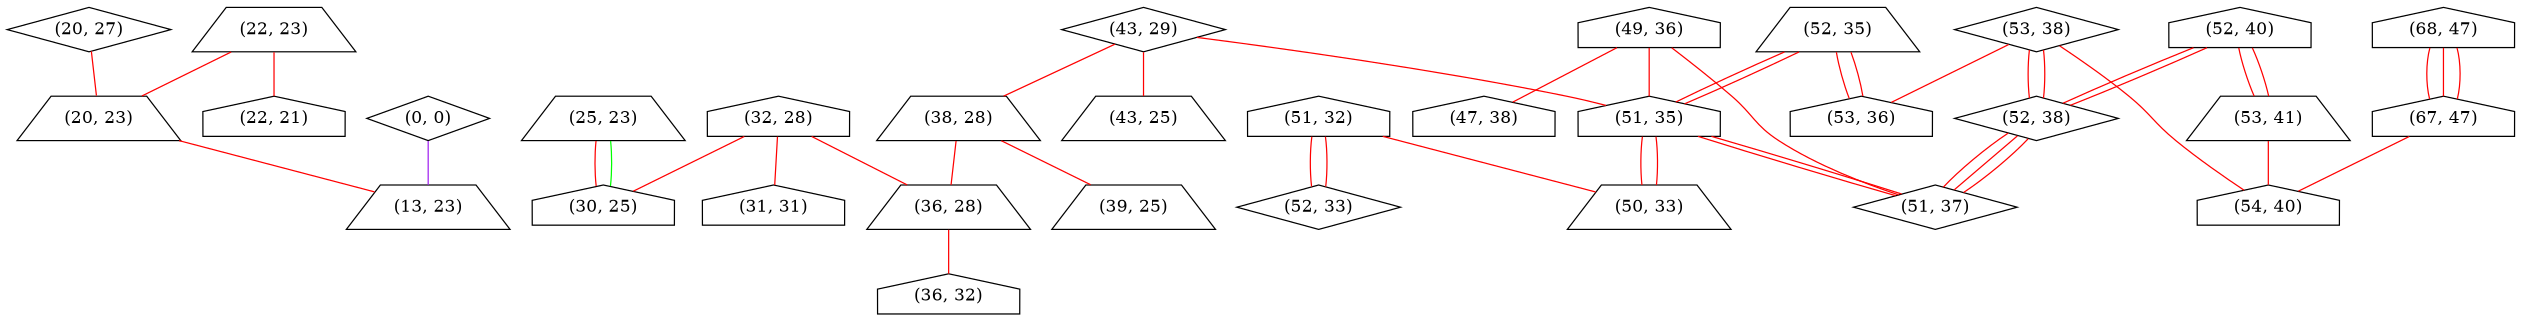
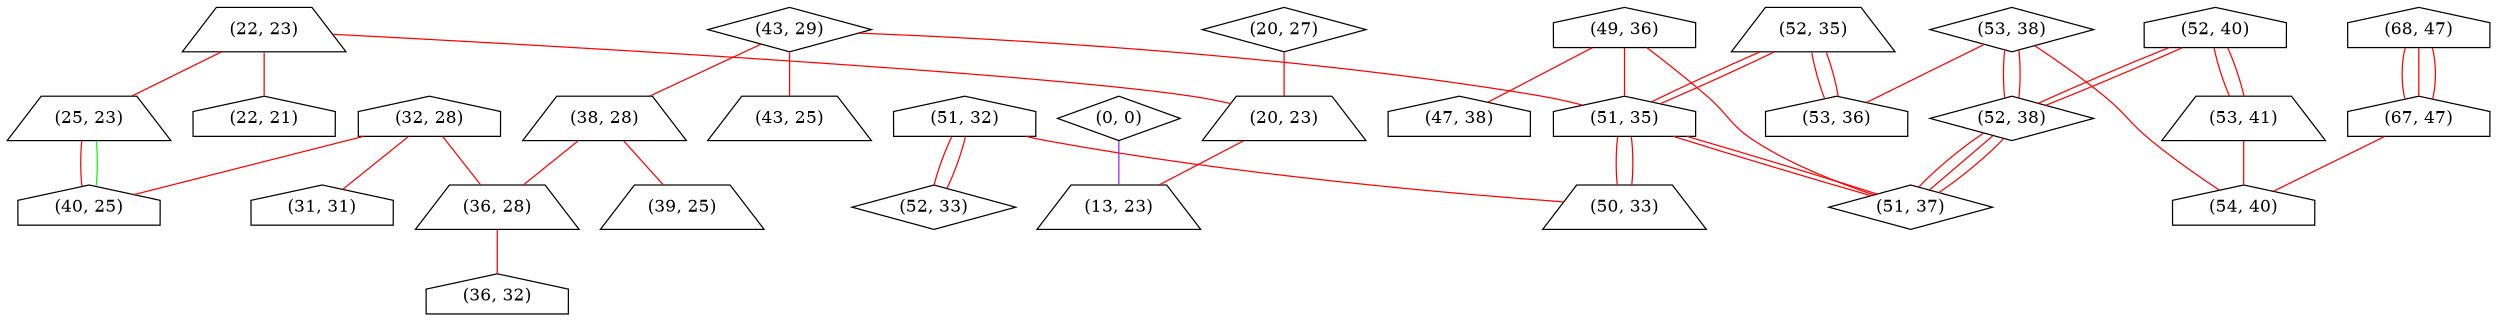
edge "(22, 23)" -- "(25, 23)": added
node "(30, 25)": label "(30, 25)" -> "(40, 25)"
